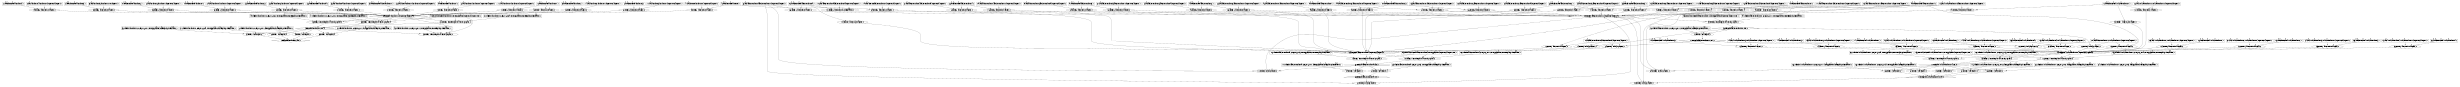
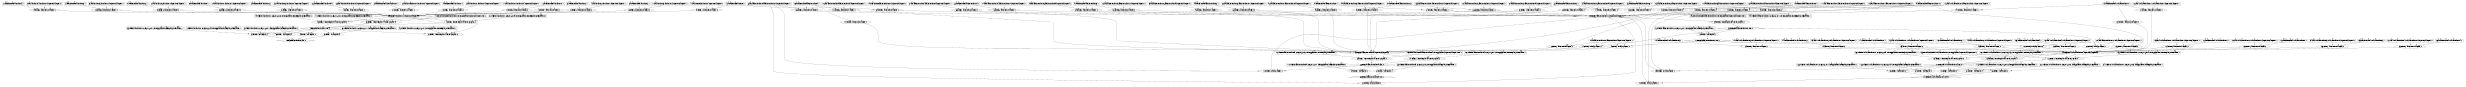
node "23:hacl(dmz_host_5,dmz_host_10,root,httpPort):1": label "23:hacl(dmz_host_5,dmz_host_10,root,httpPort):1" -> "23:hacl(dmz_host_5,dmz_host_10,httpProtocol,httpPort):1"
node "101:RULE 6 (direct network privEscalation):0": label "101:RULE 6 (direct network privEscalation):0" -> "101:RULE 6 (direct network access):0"
